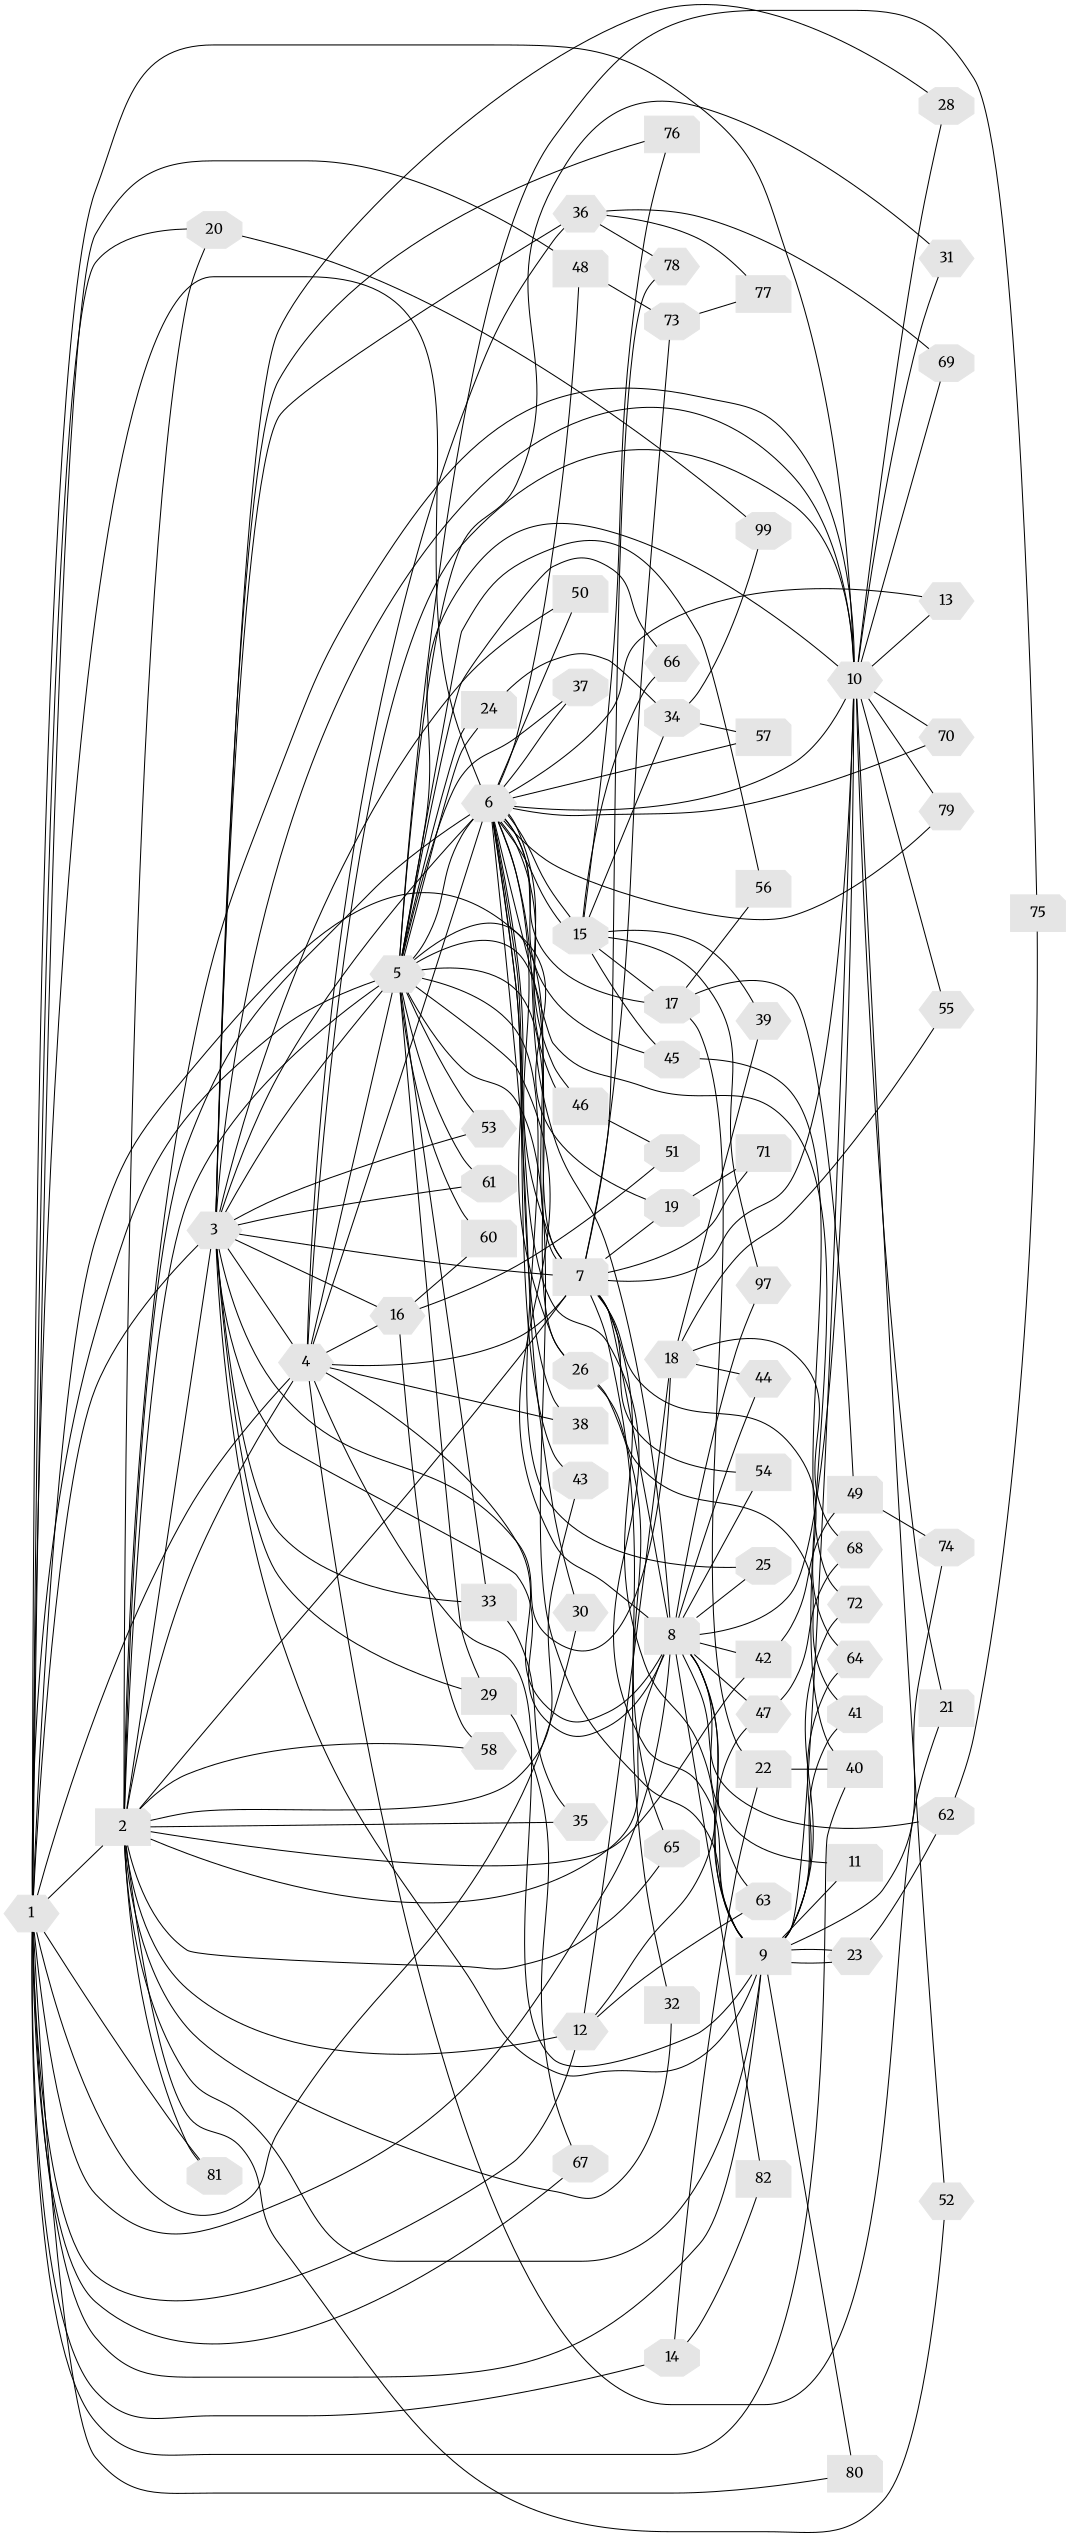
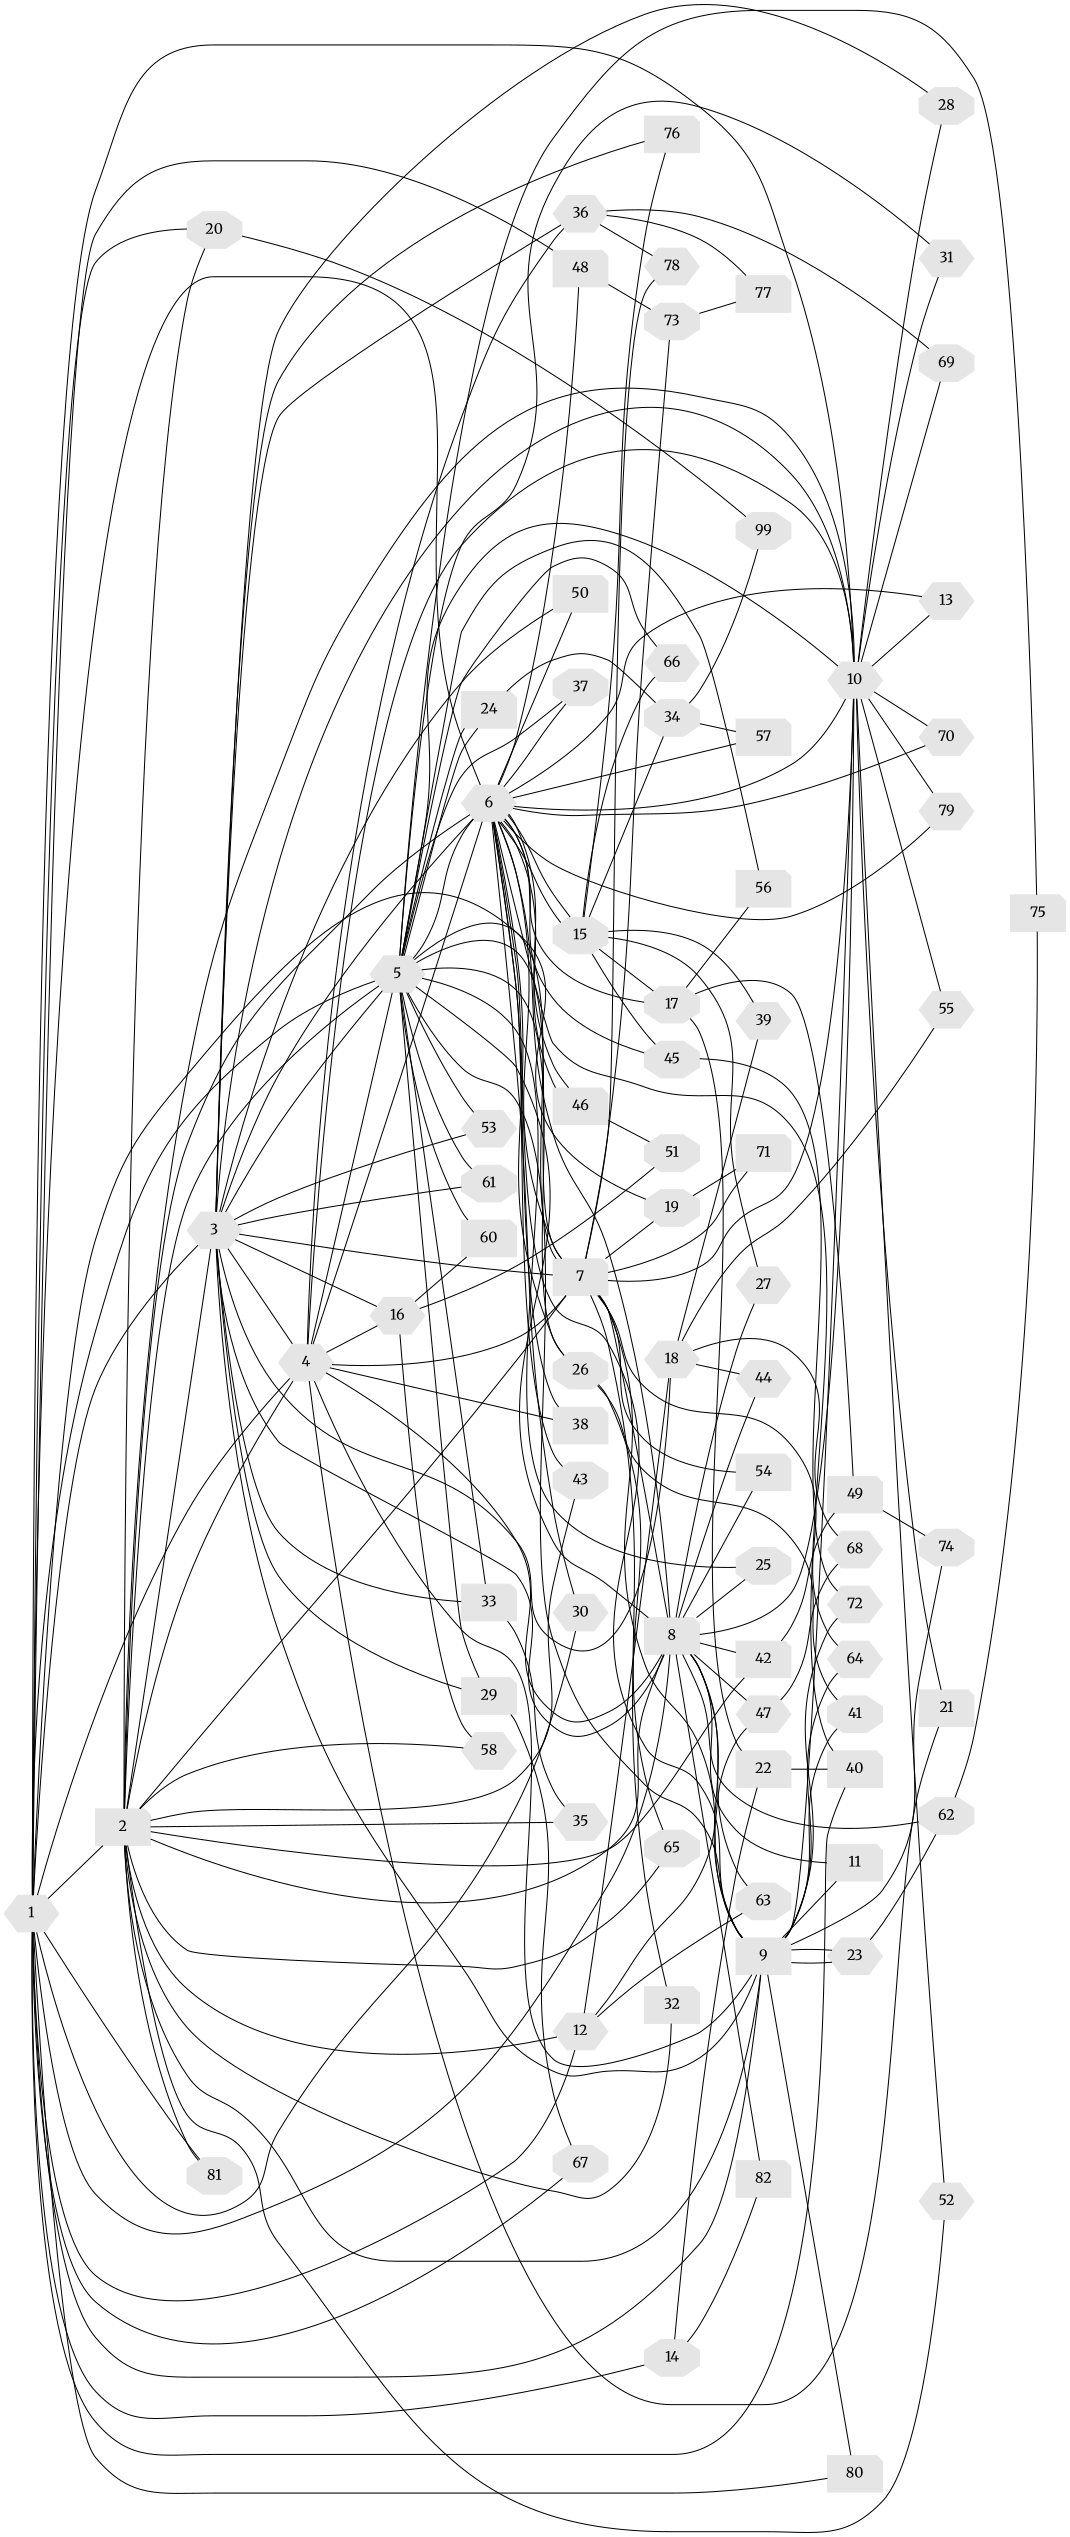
node "97": label "97" -> "27"
